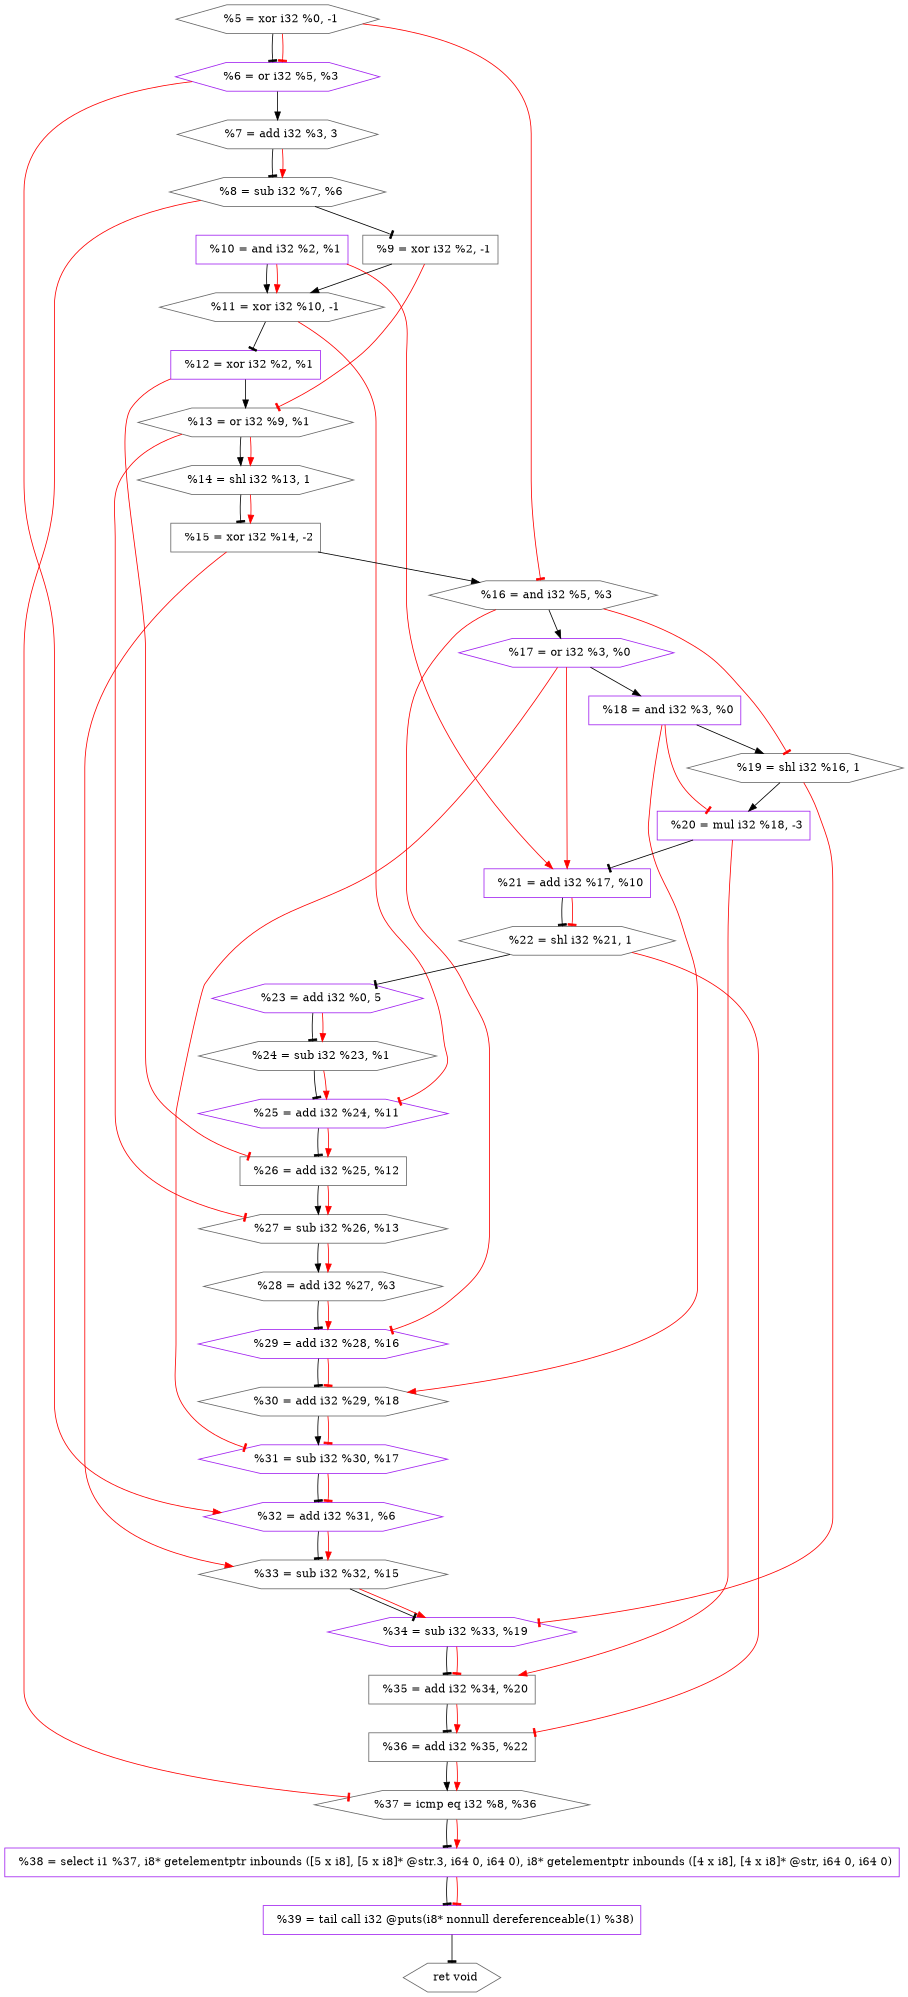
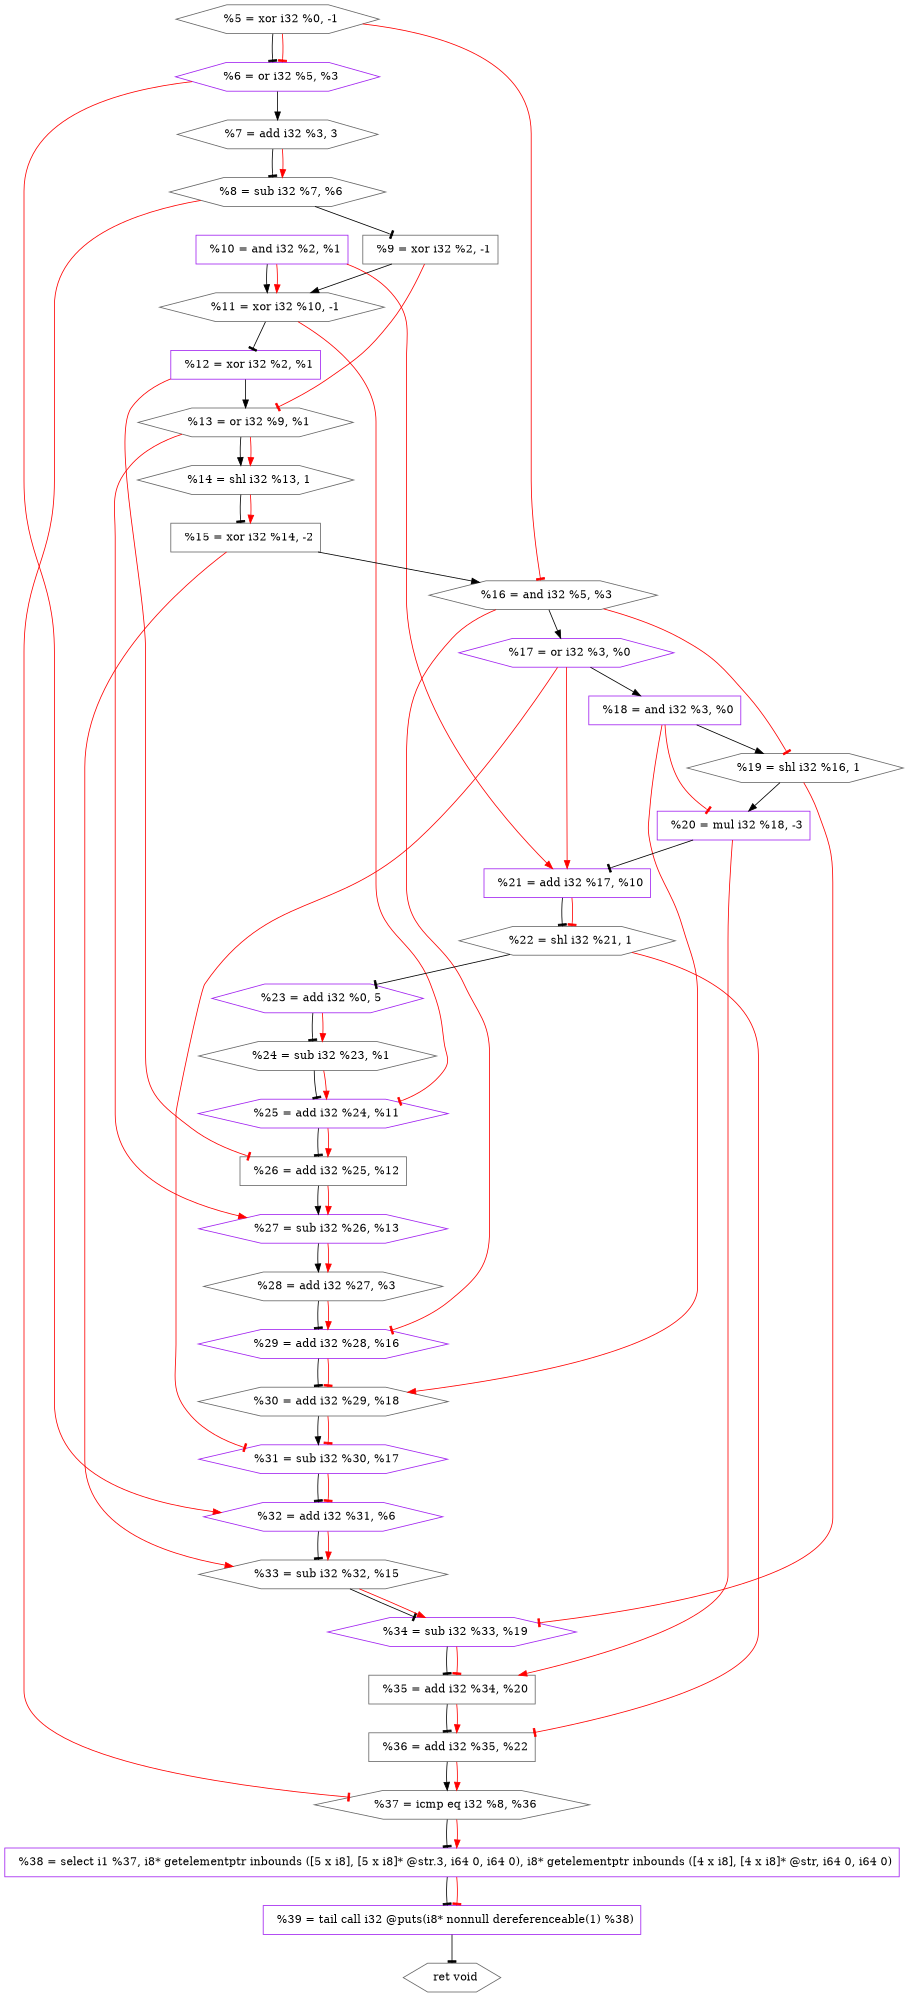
edge "%13 = or i32 %9, %1" -> "%27 = sub i32 %26, %13": arrowhead tee -> normal
node "%27 = sub i32 %26, %13": color gray40 -> purple
